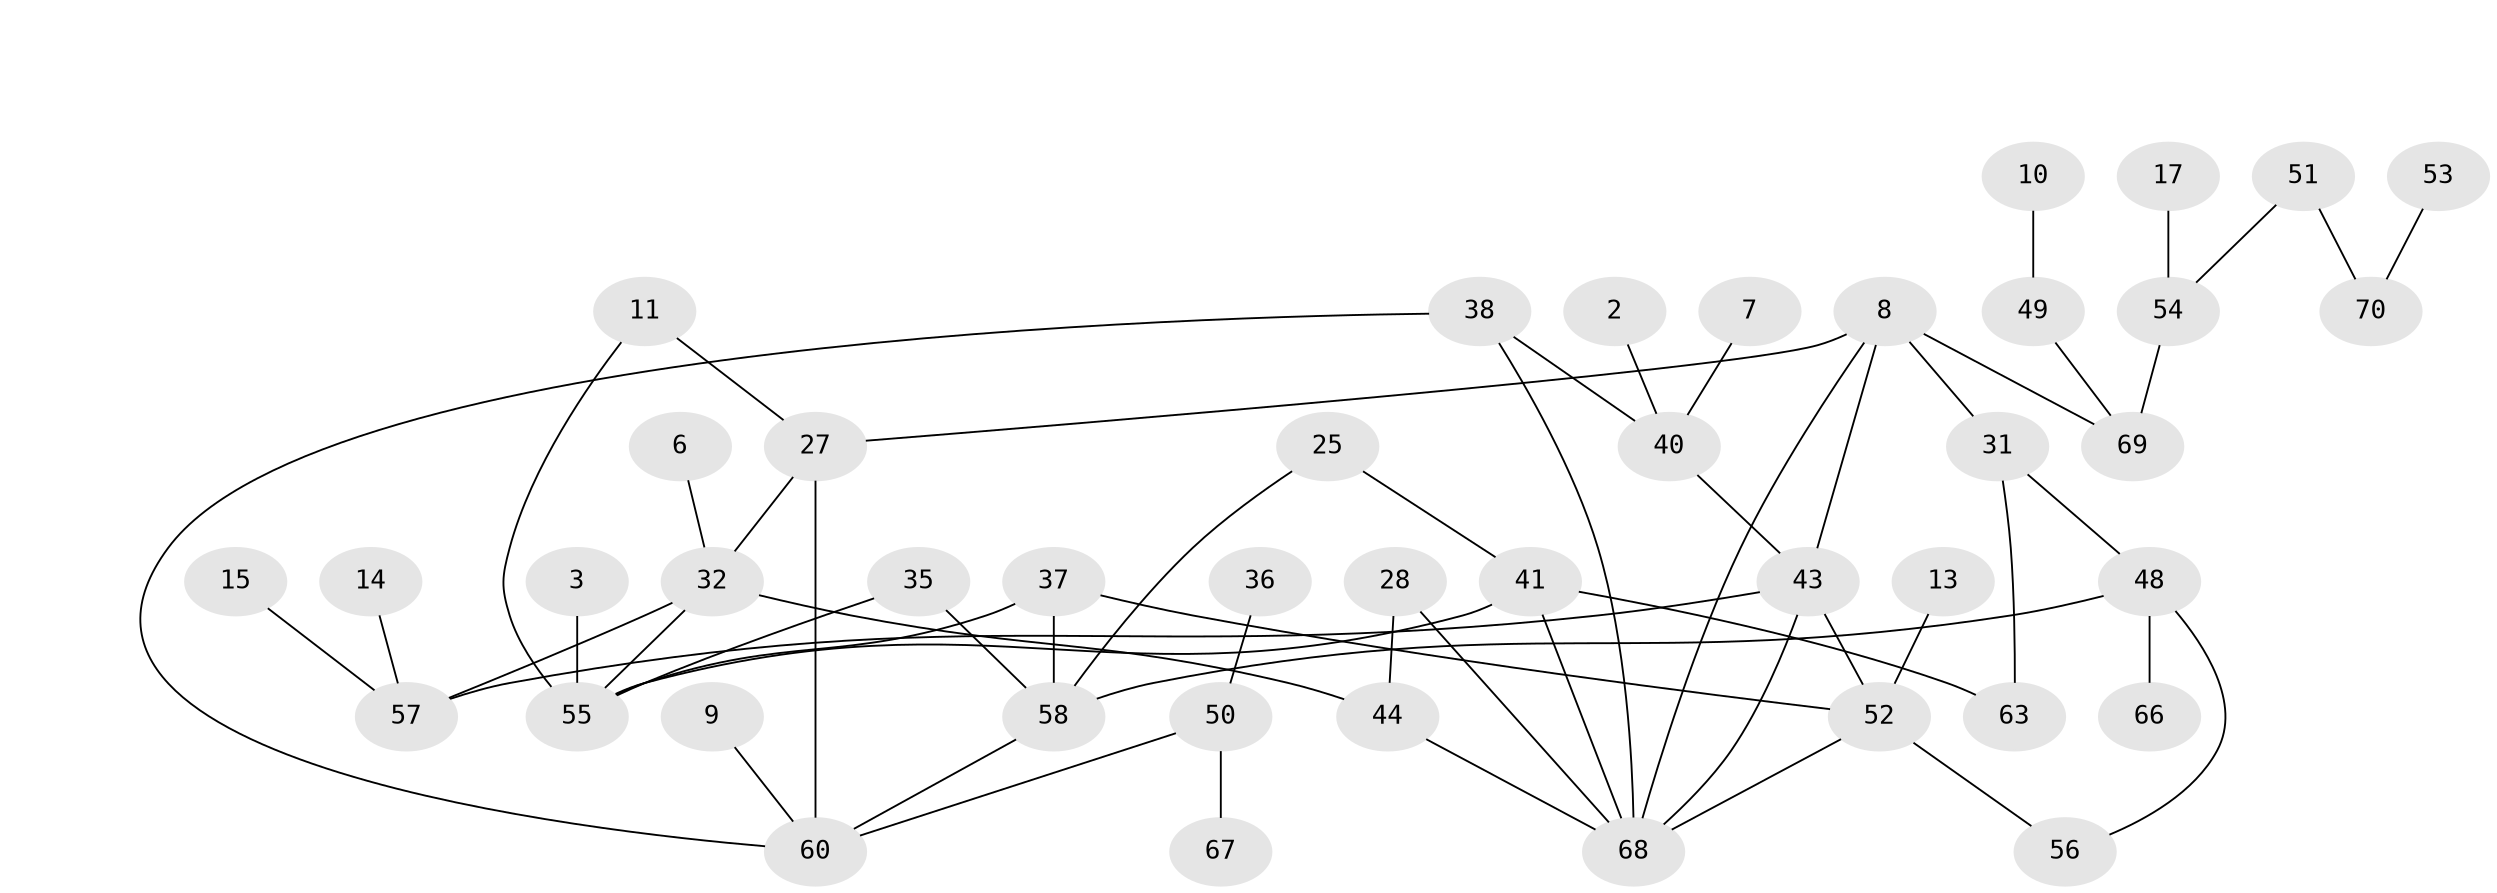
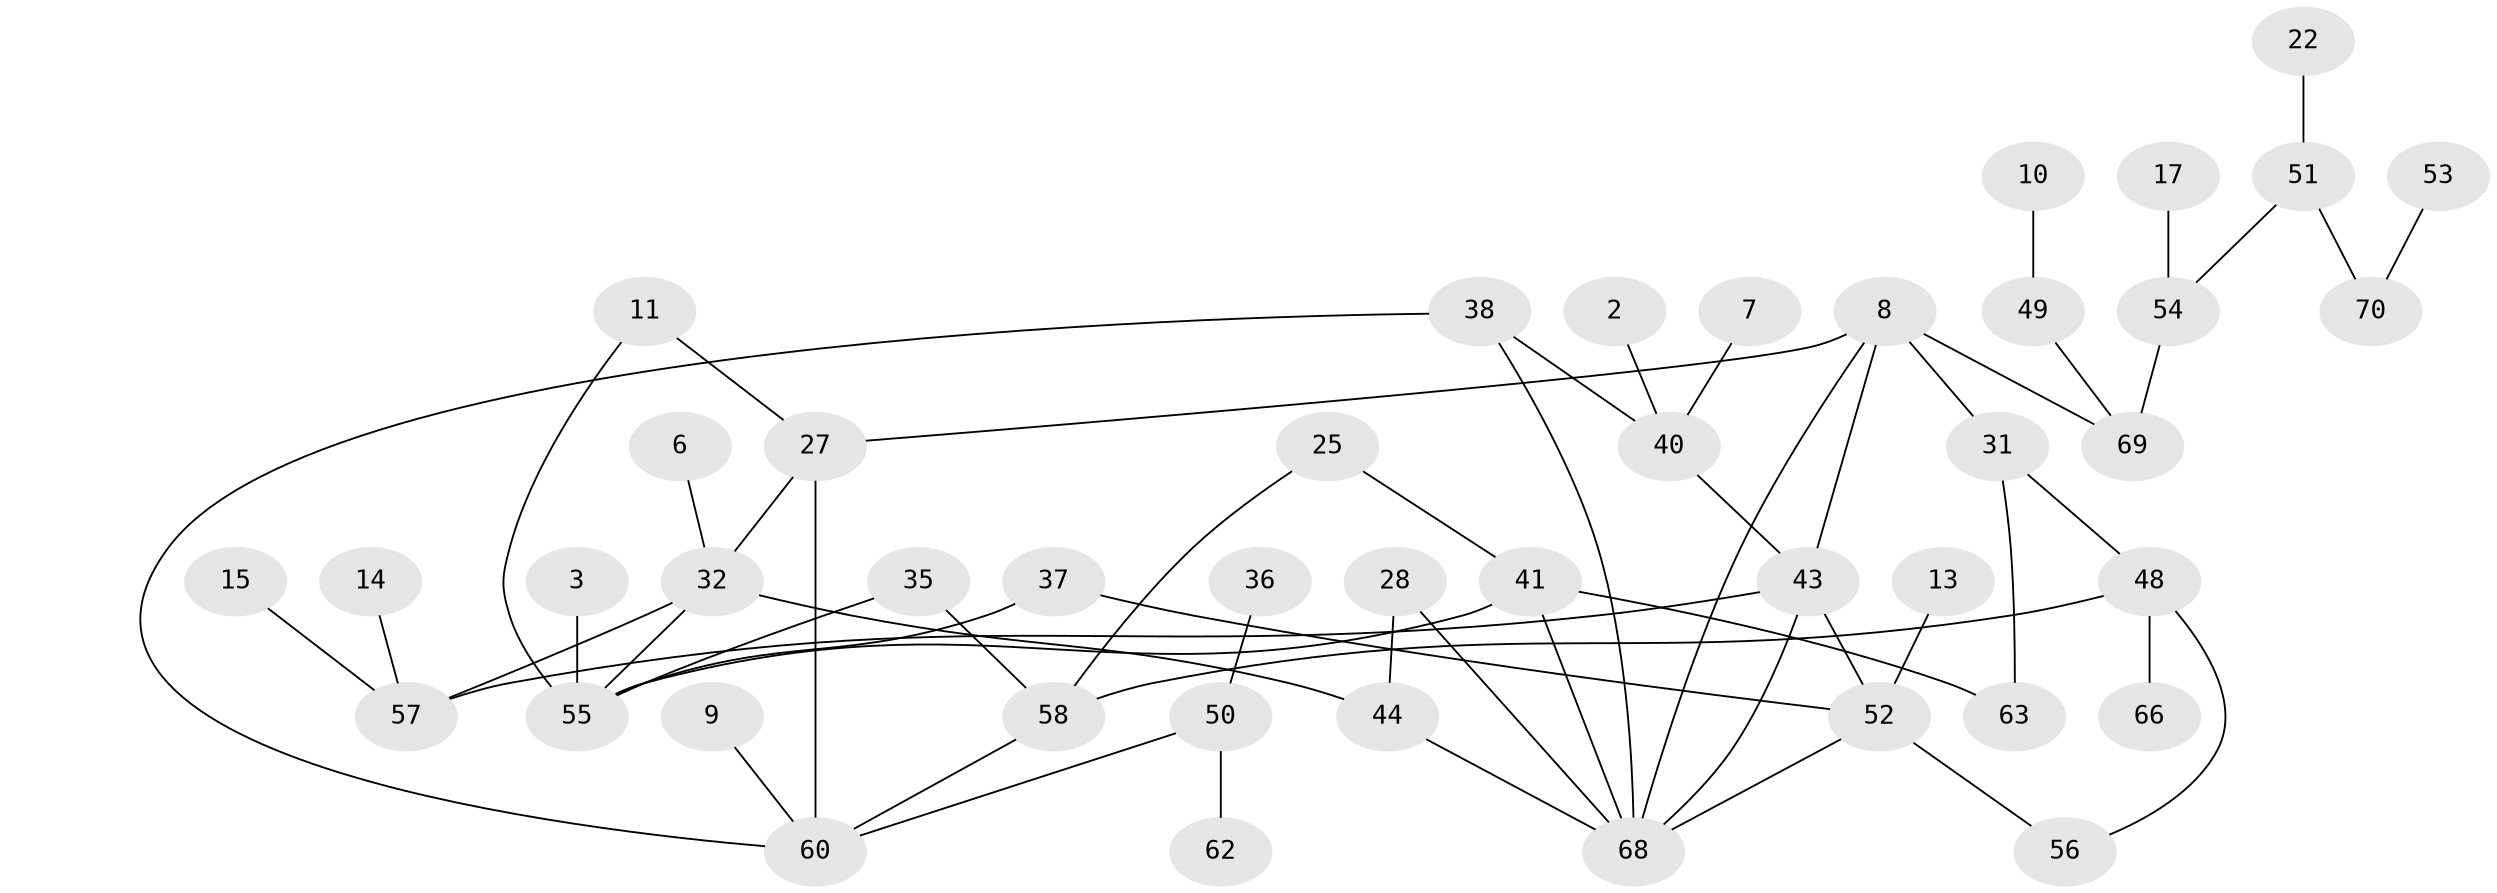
node "22": added
edge "37" -- "58": removed
node "67": label "67" -> "62"
